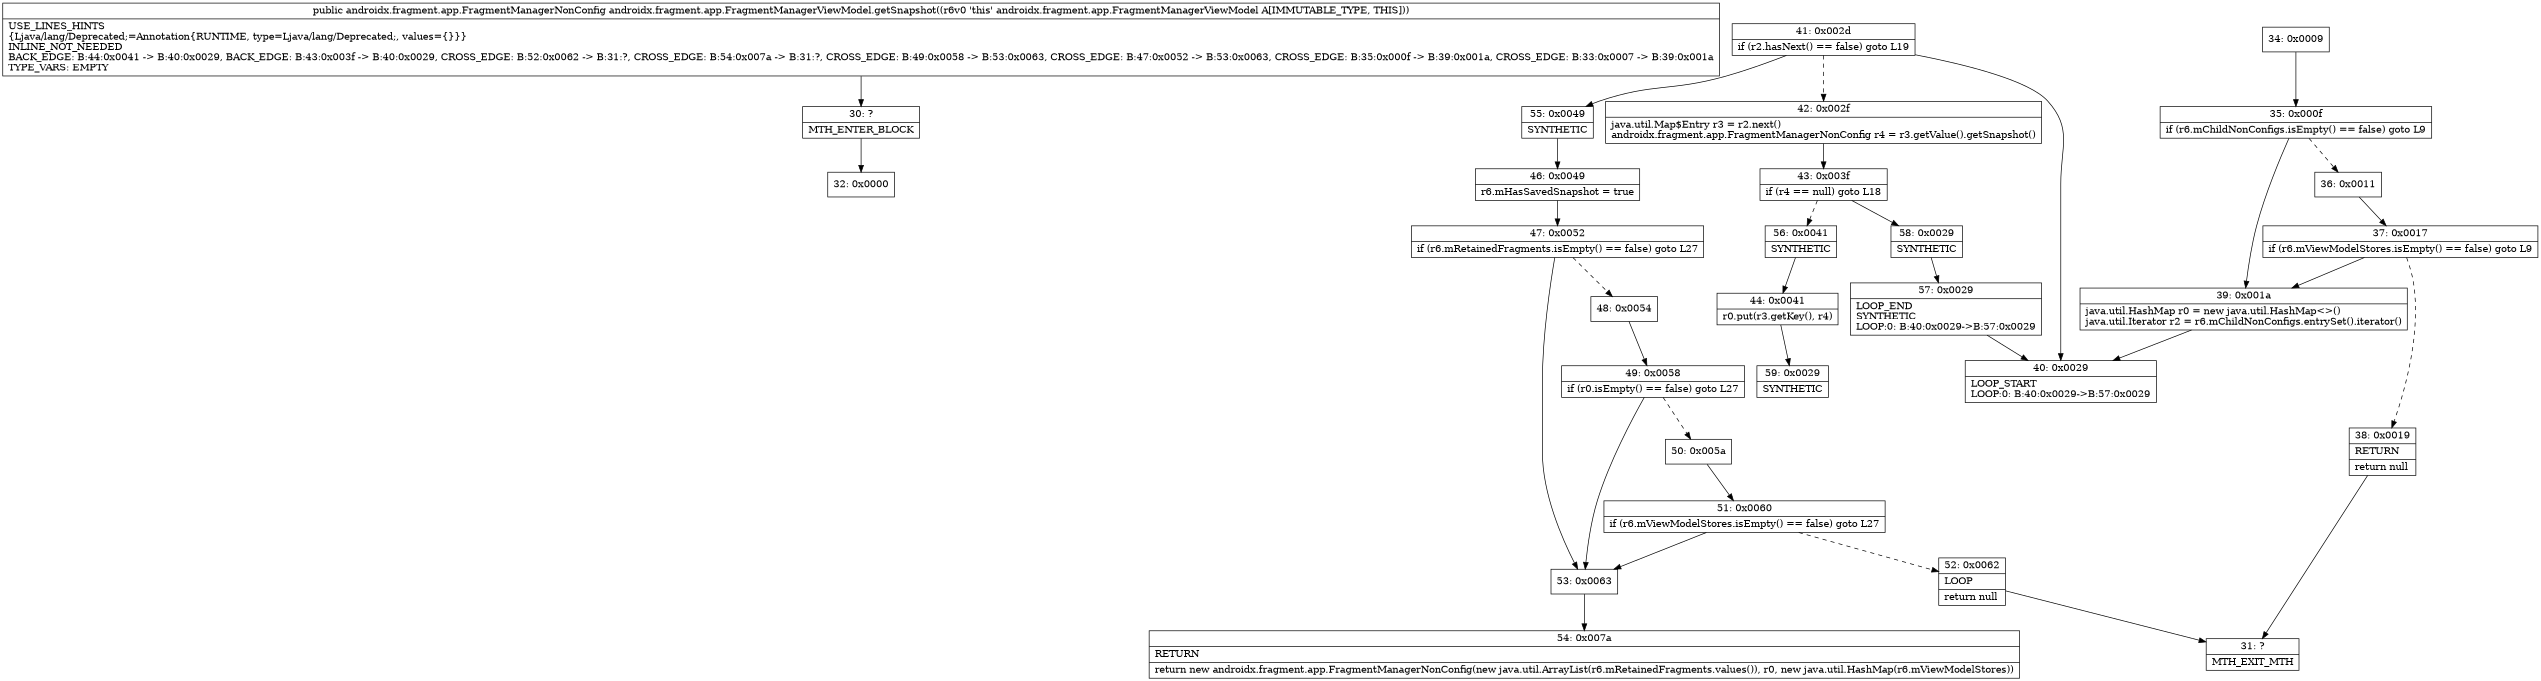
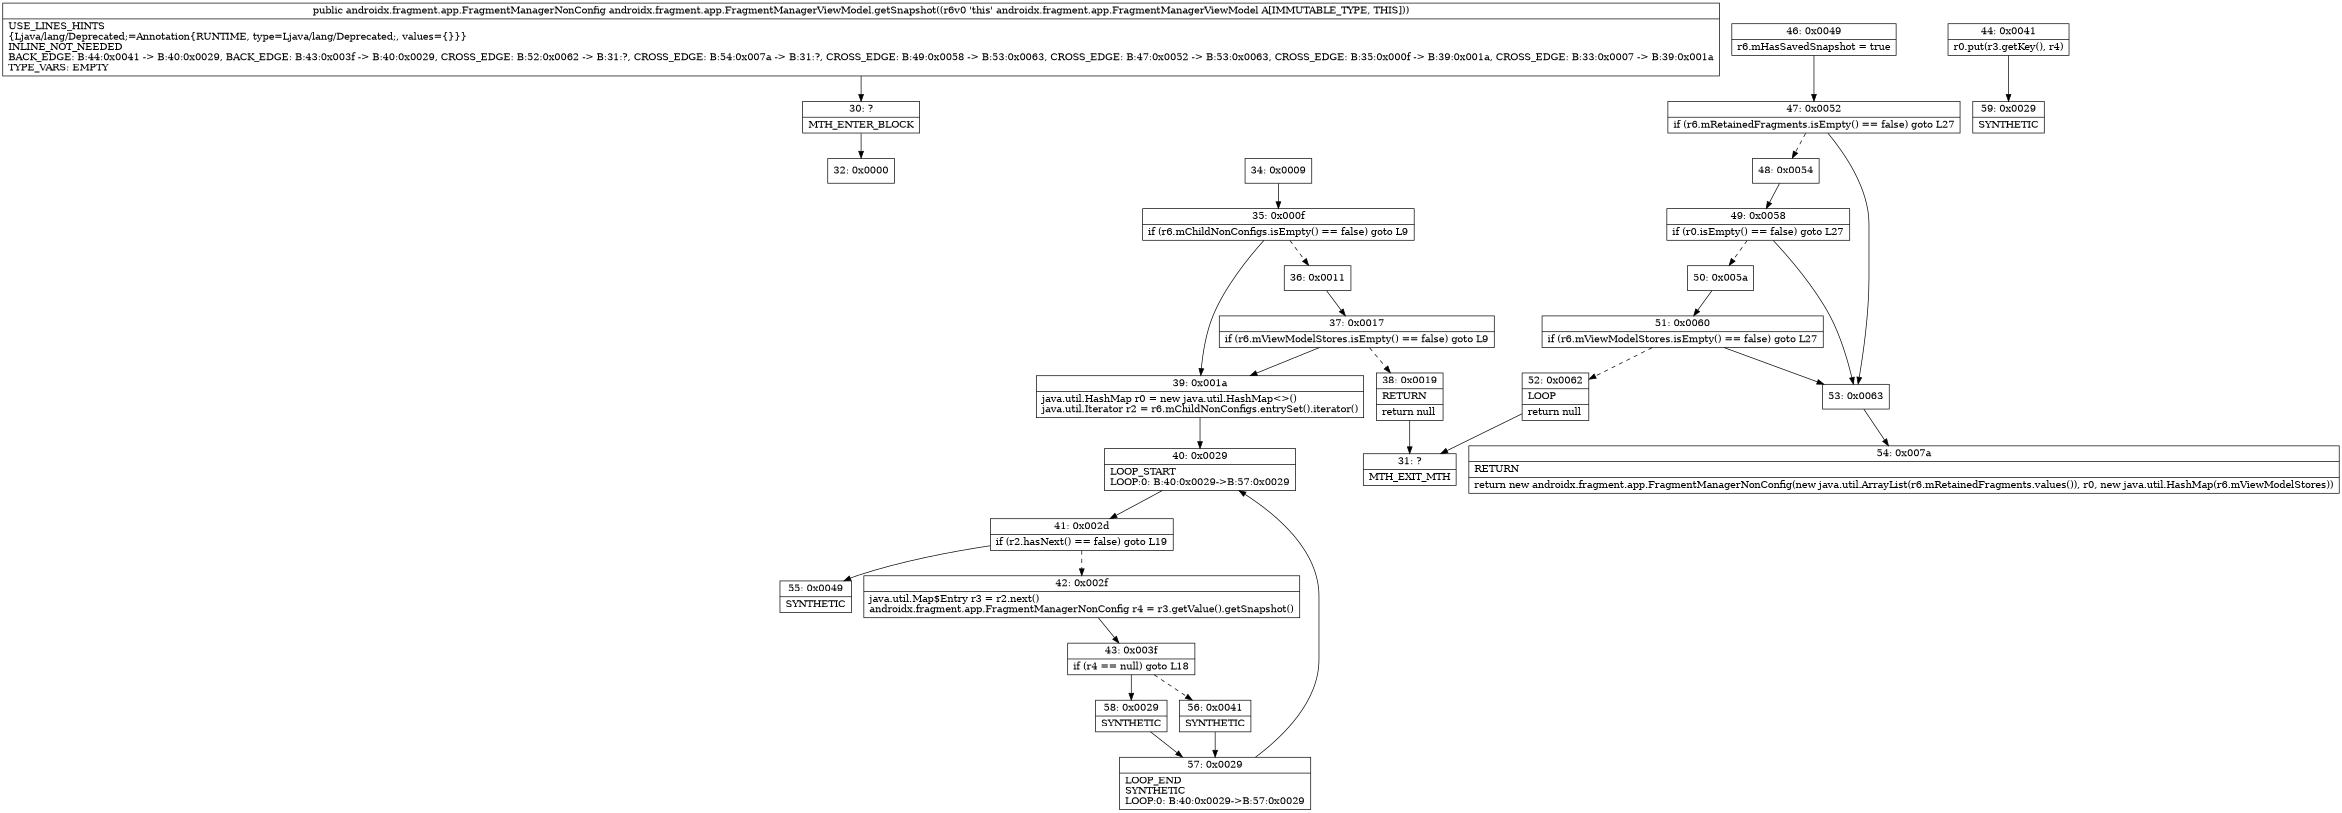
edge "55: 0x0049" -> "46: 0x0049": removed
edge "41: 0x002d" -> "40: 0x0029": reversed
edge "56: 0x0041" -> "44: 0x0041": now "56: 0x0041" -> "57: 0x0029"
